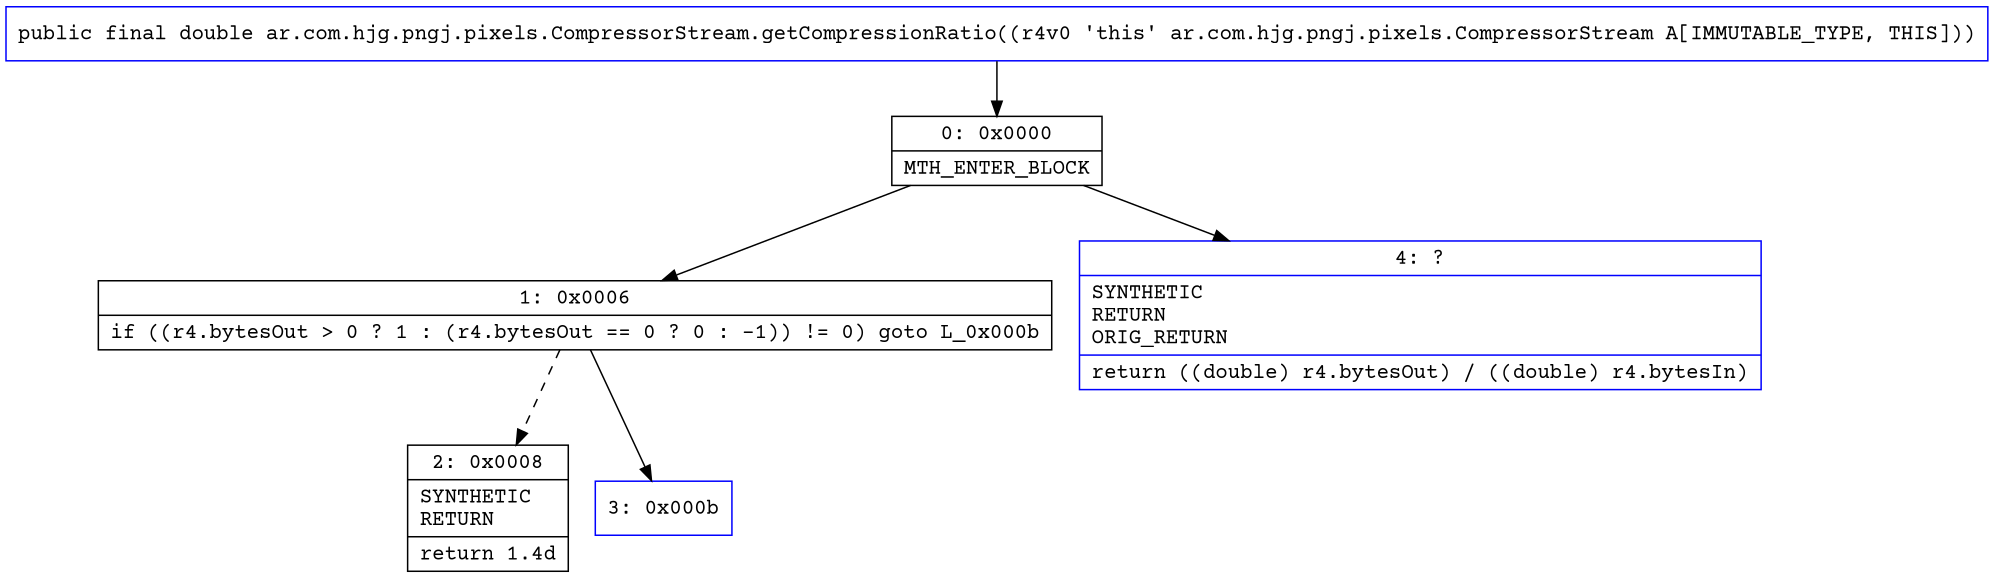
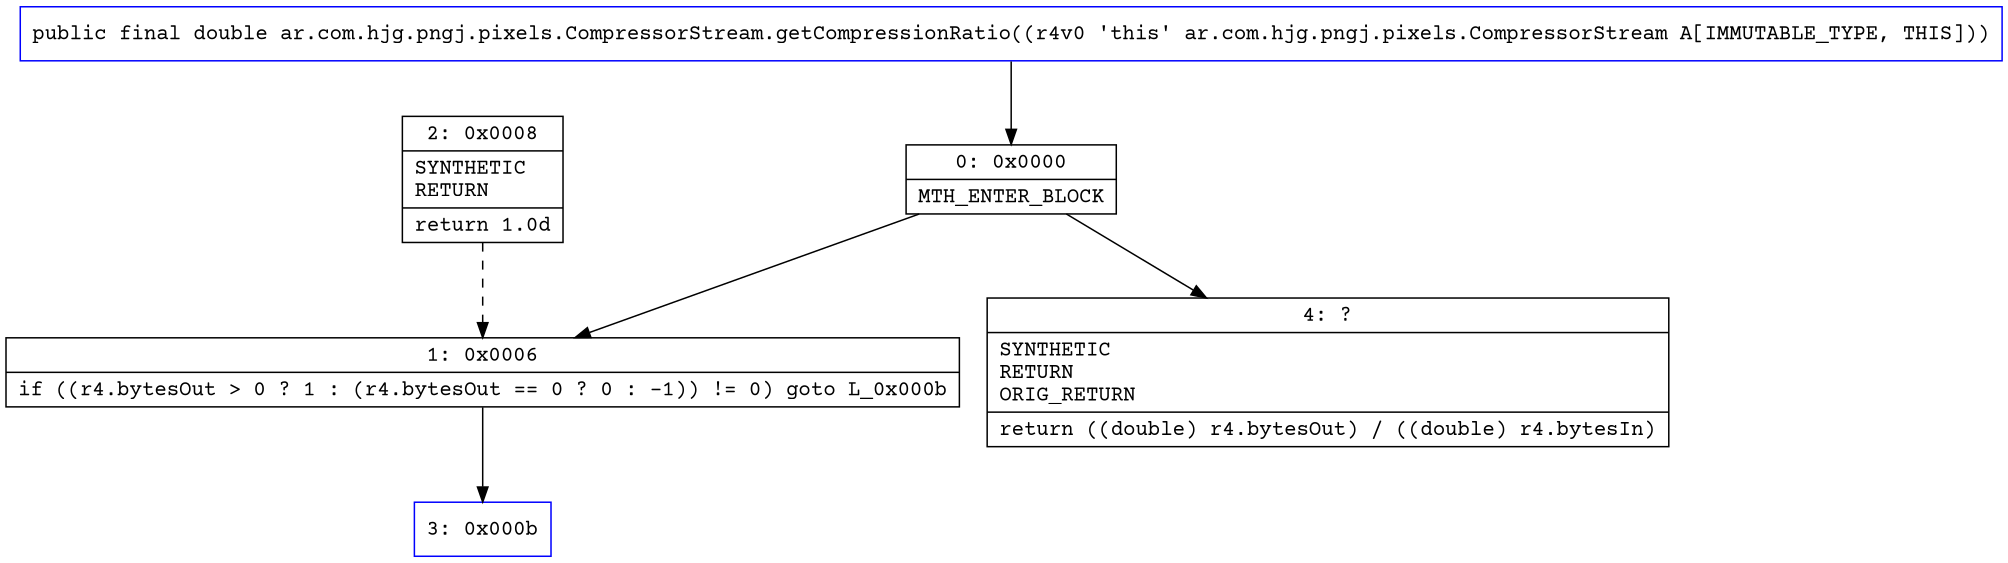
node "4: ?": color blue -> black
edge "1: 0x0006" -> "2: 0x0008": reversed
node "2: 0x0008": text "return 1.4d" -> "return 1.0d"
